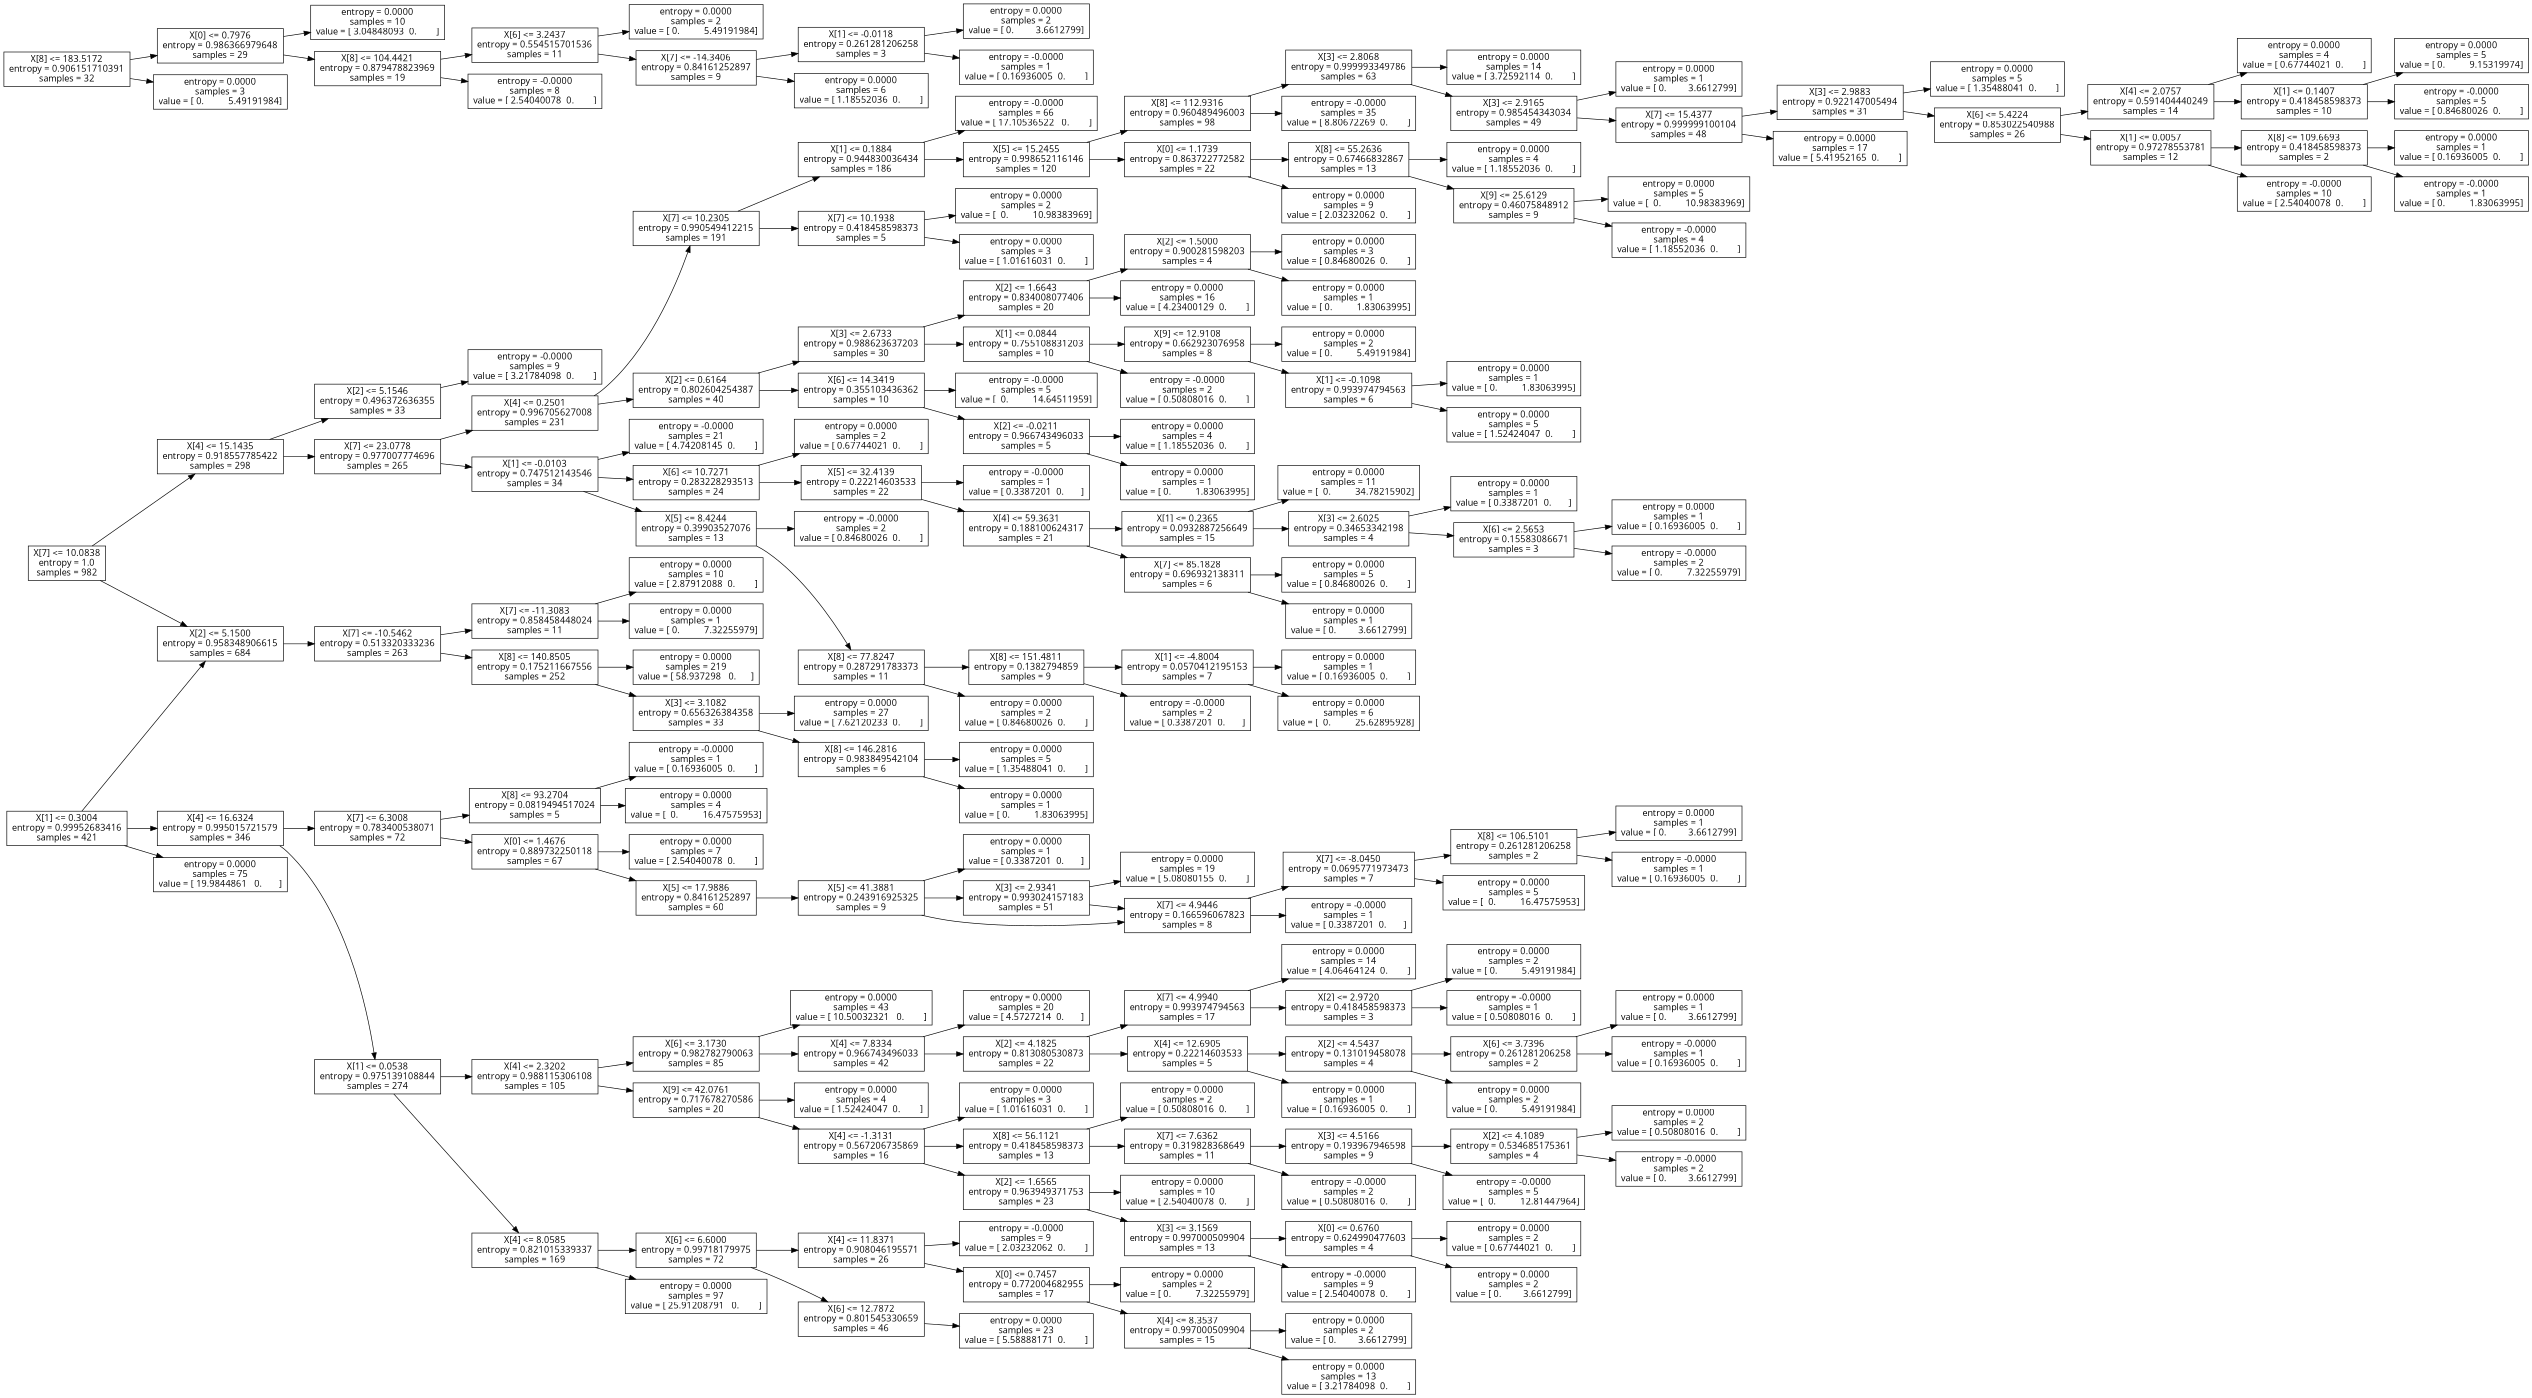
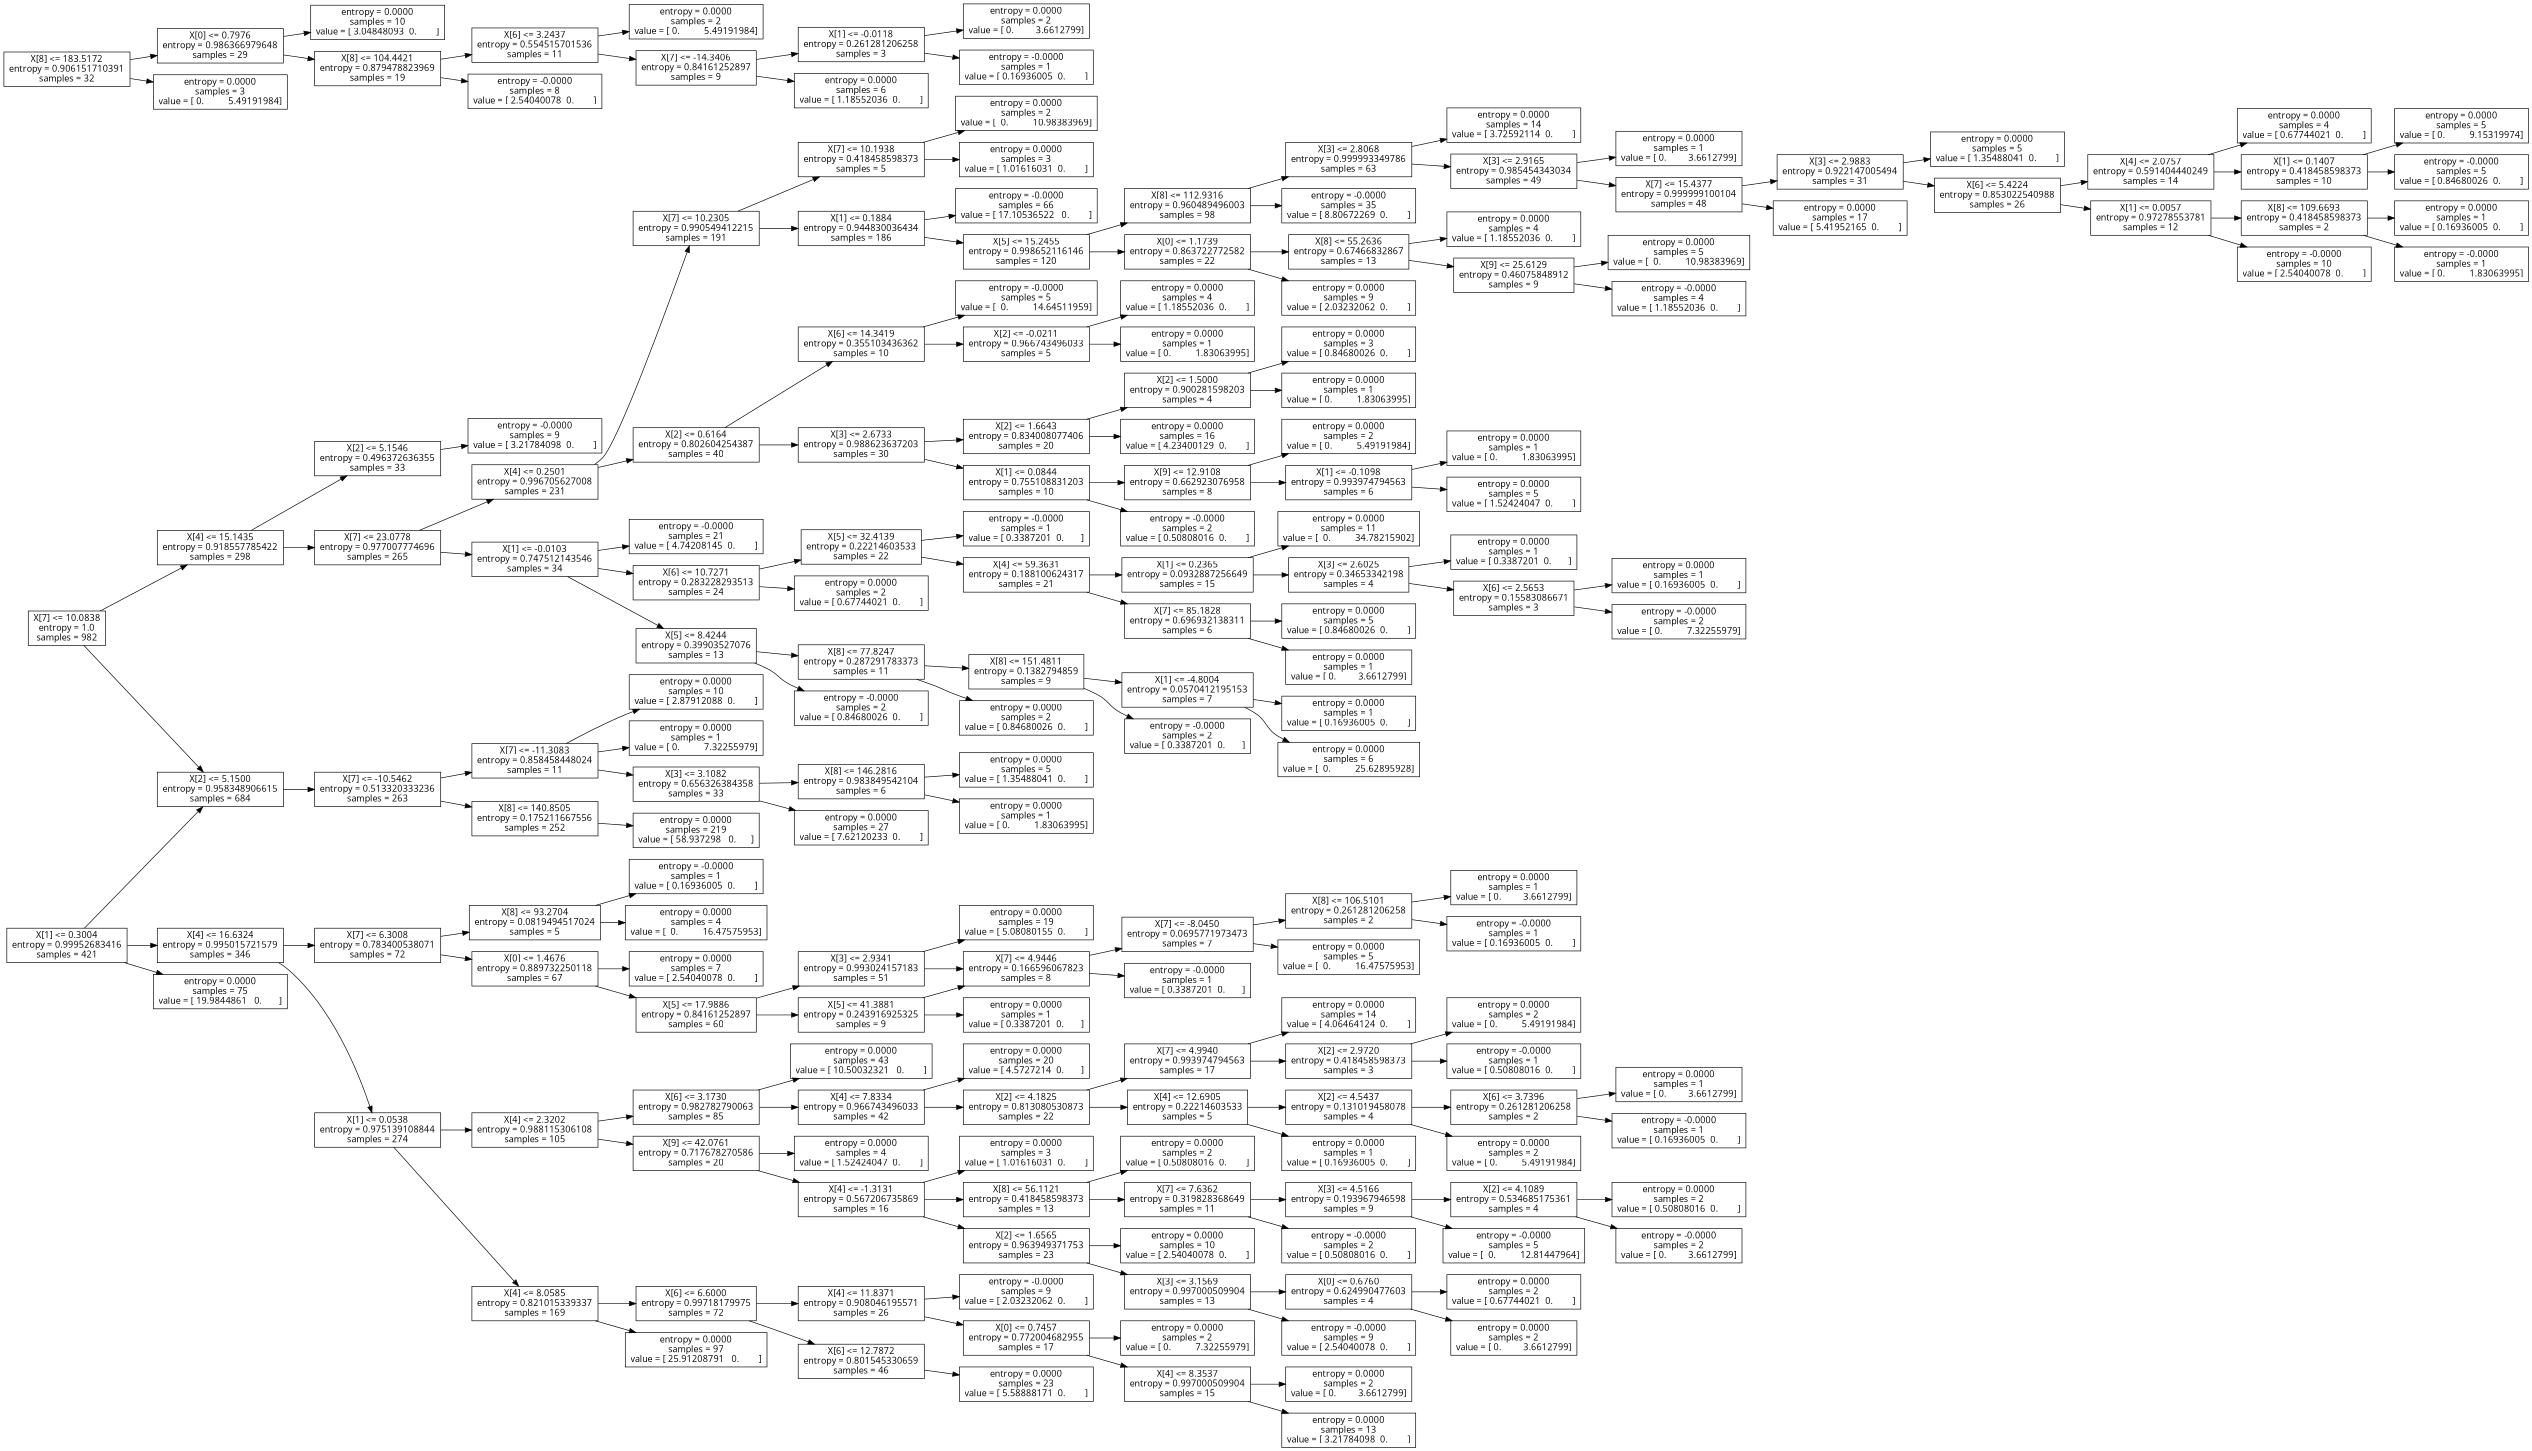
edge "X[8] <= 140.8505 entropy = 0.175211667556 samples = 252" -> "X[3] <= 3.1082 entropy = 0.656326384358 samples = 33": now "X[7] <= -11.3083 entropy = 0.858458448024 samples = 11" -> "X[3] <= 3.1082 entropy = 0.656326384358 samples = 33"
edge "X[5] <= 41.3881 entropy = 0.243916925325 samples = 9" -> "X[3] <= 2.9341 entropy = 0.993024157183 samples = 51": now "X[5] <= 17.9886 entropy = 0.84161252897 samples = 60" -> "X[3] <= 2.9341 entropy = 0.993024157183 samples = 51"
